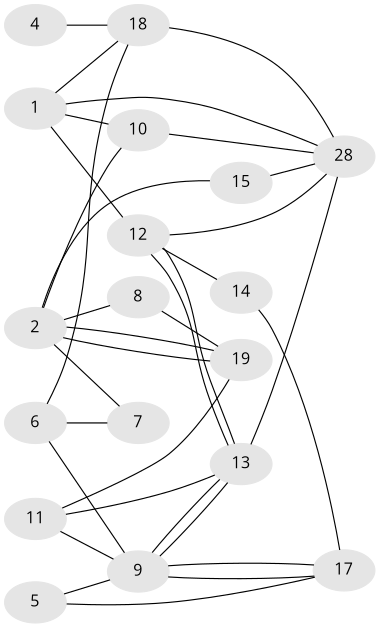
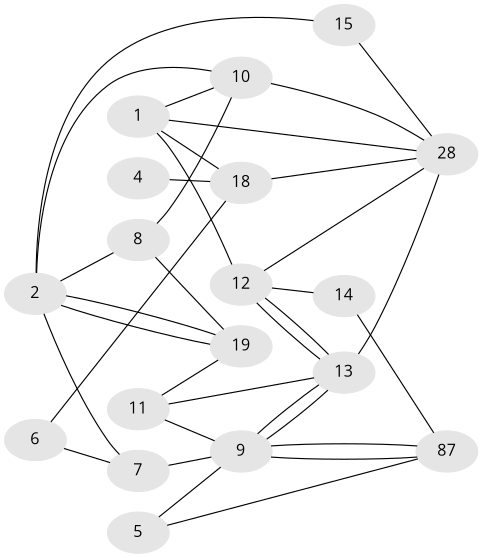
edge "10" -- "8": added
edge "6" -- "9": now "7" -- "9"
node "17": label "17" -> "87"
